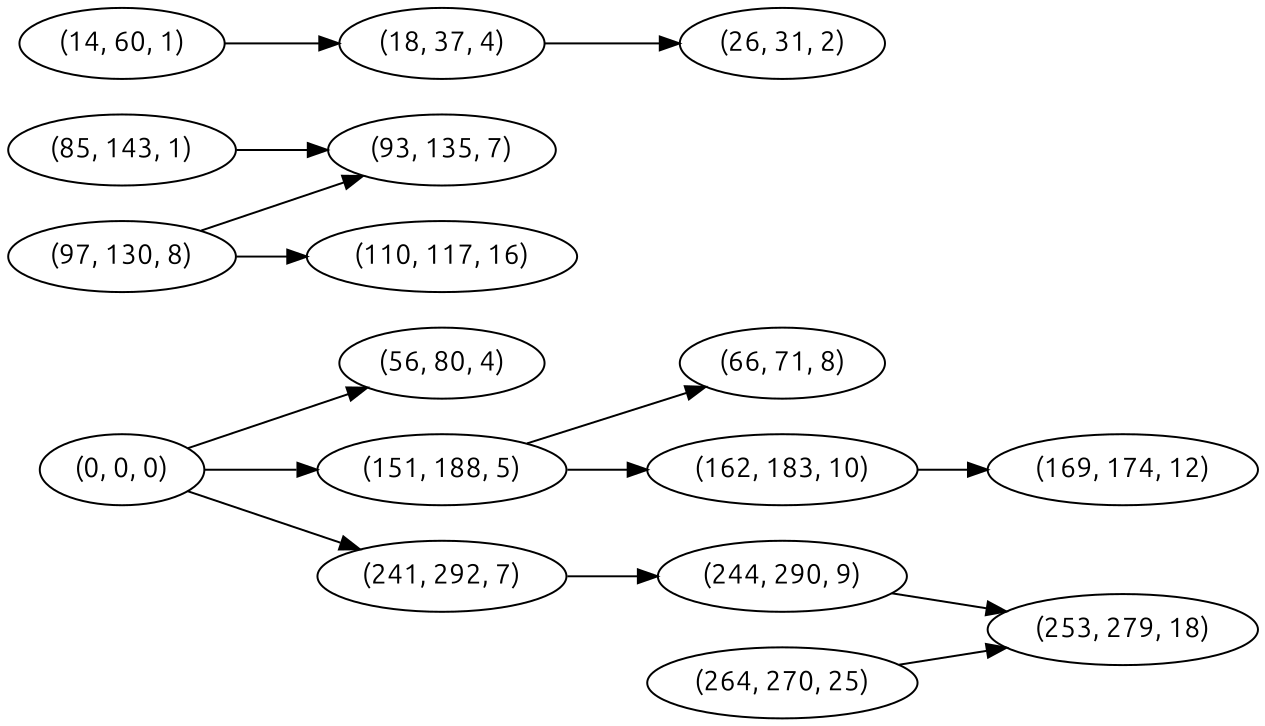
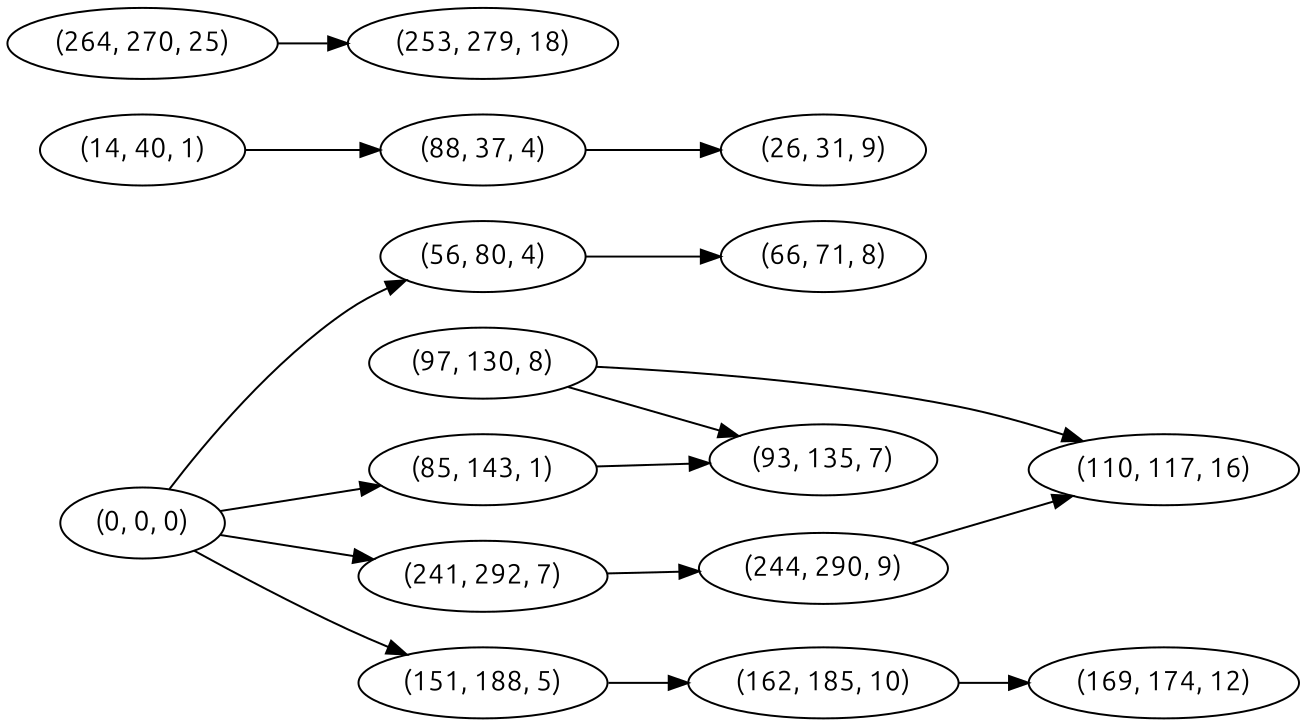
node "(14, 60, 1)": label "(14, 60, 1)" -> "(14, 40, 1)"
node "(18, 37, 4)": label "(18, 37, 4)" -> "(88, 37, 4)"
node "(26, 31, 2)": label "(26, 31, 2)" -> "(26, 31, 9)"
edge "(151, 188, 5)" -> "(66, 71, 8)": now "(56, 80, 4)" -> "(66, 71, 8)"
node "(162, 183, 10)": label "(162, 183, 10)" -> "(162, 185, 10)"
edge "(0, 0, 0)" -> "(85, 143, 1)": added
edge "(244, 290, 9)" -> "(253, 279, 18)": now "(244, 290, 9)" -> "(110, 117, 16)"
